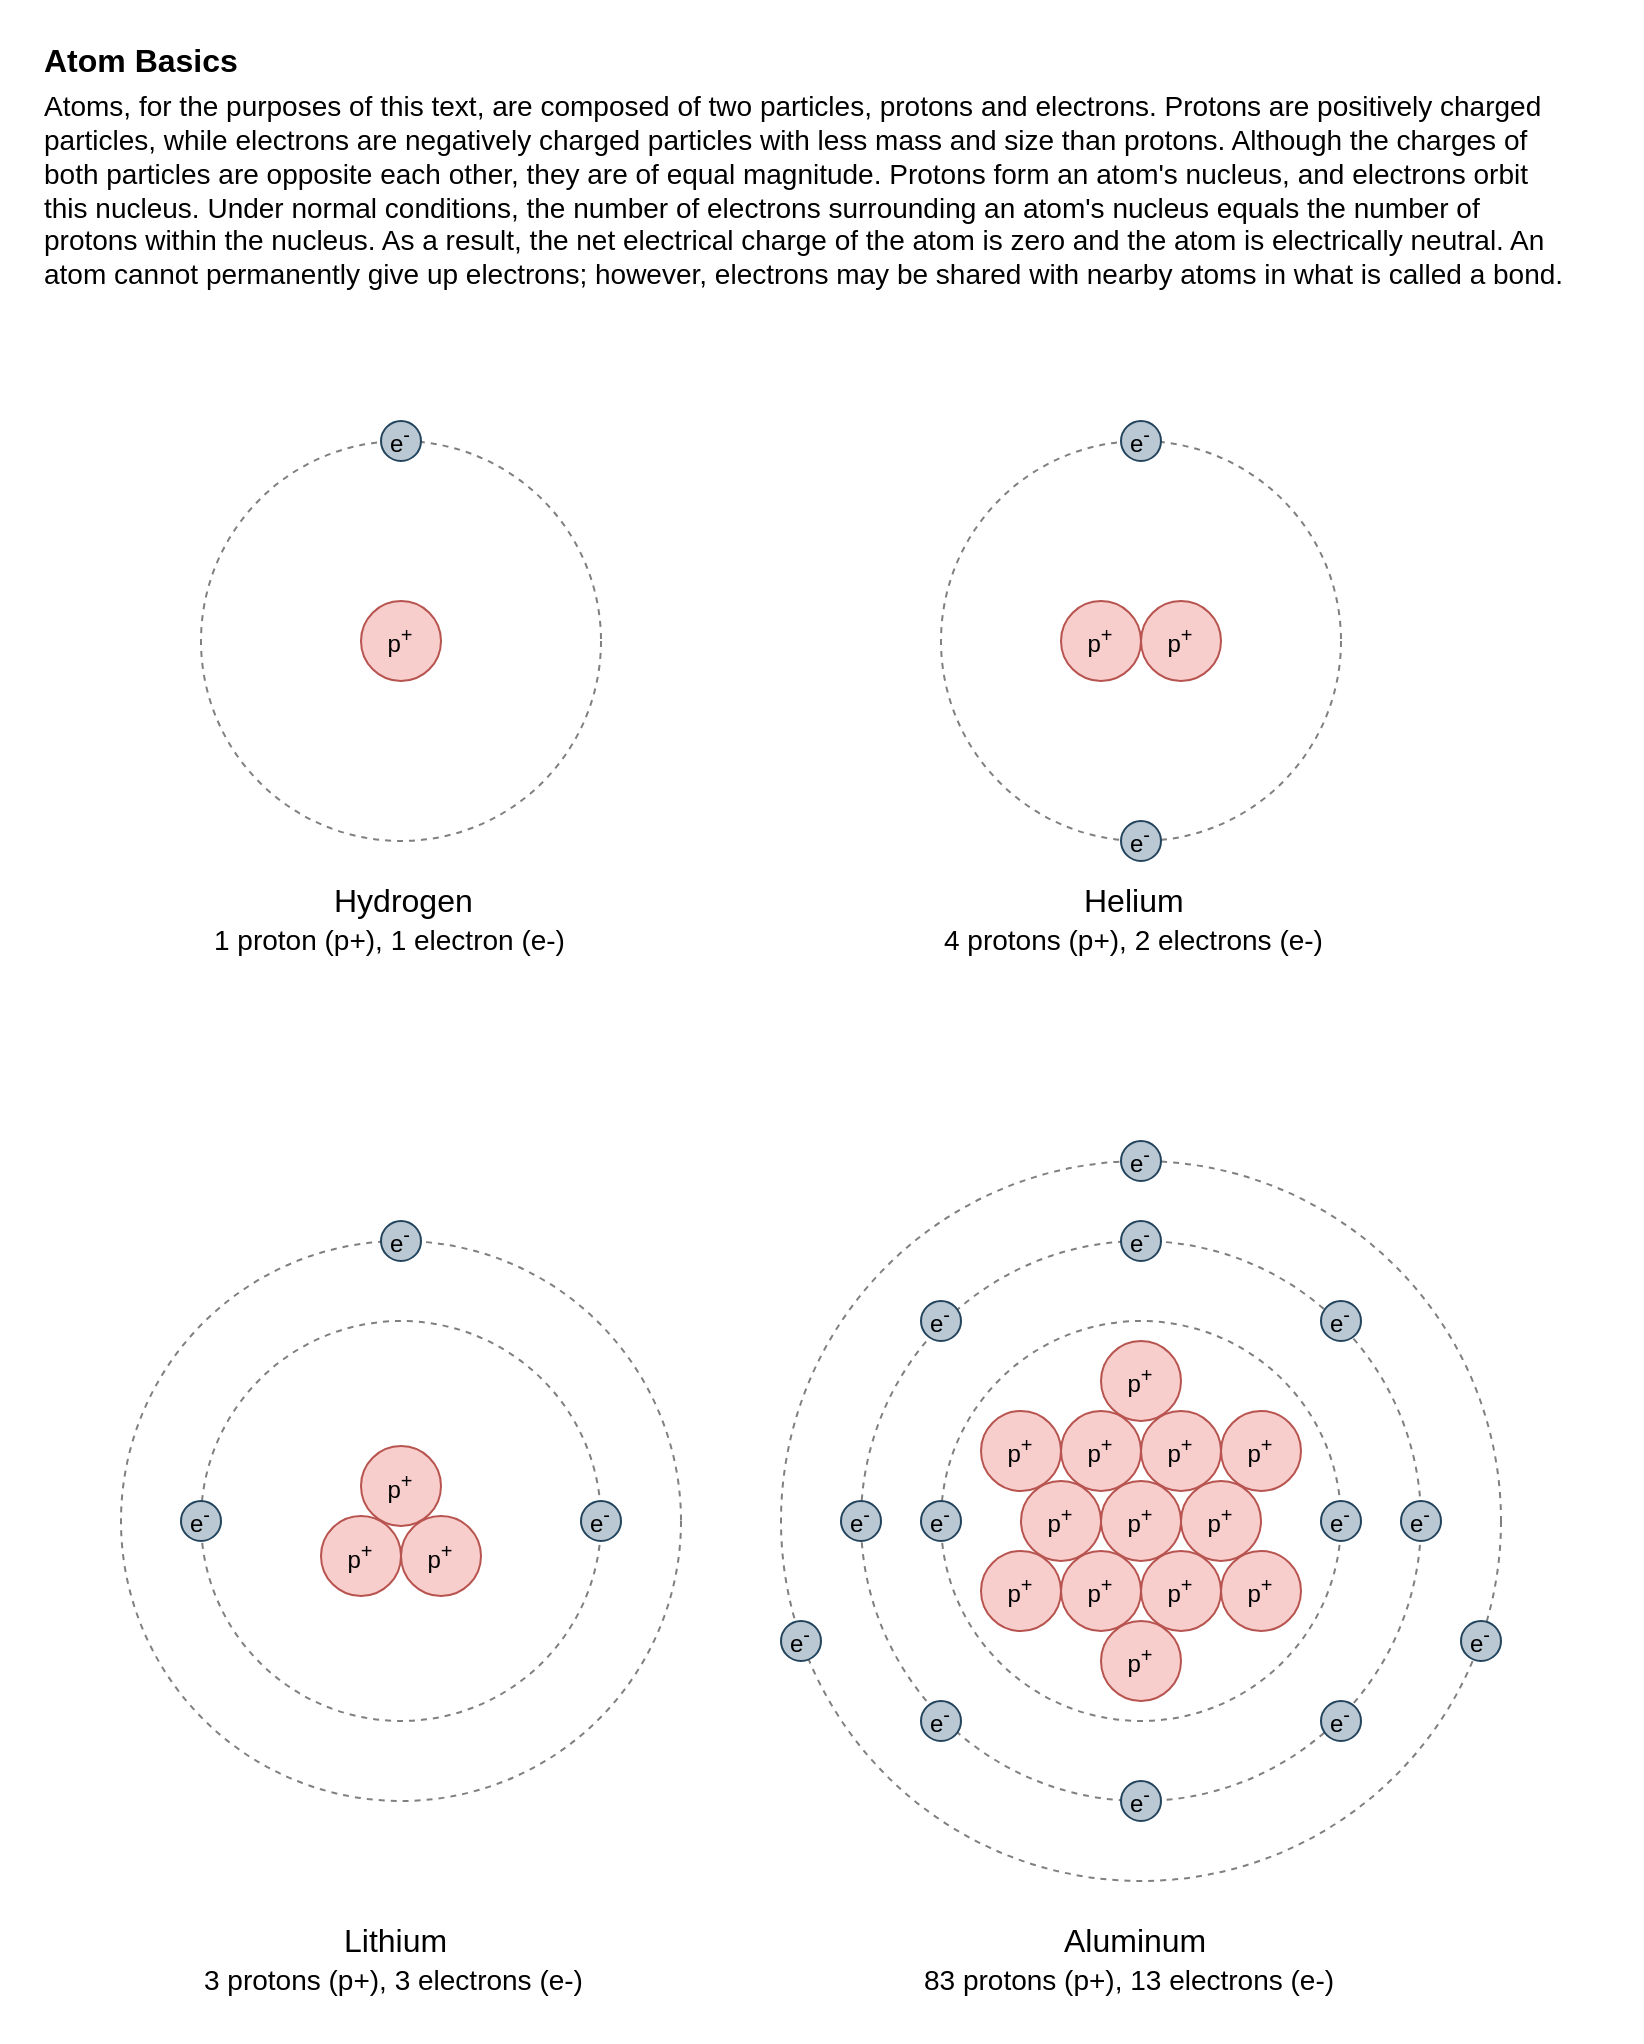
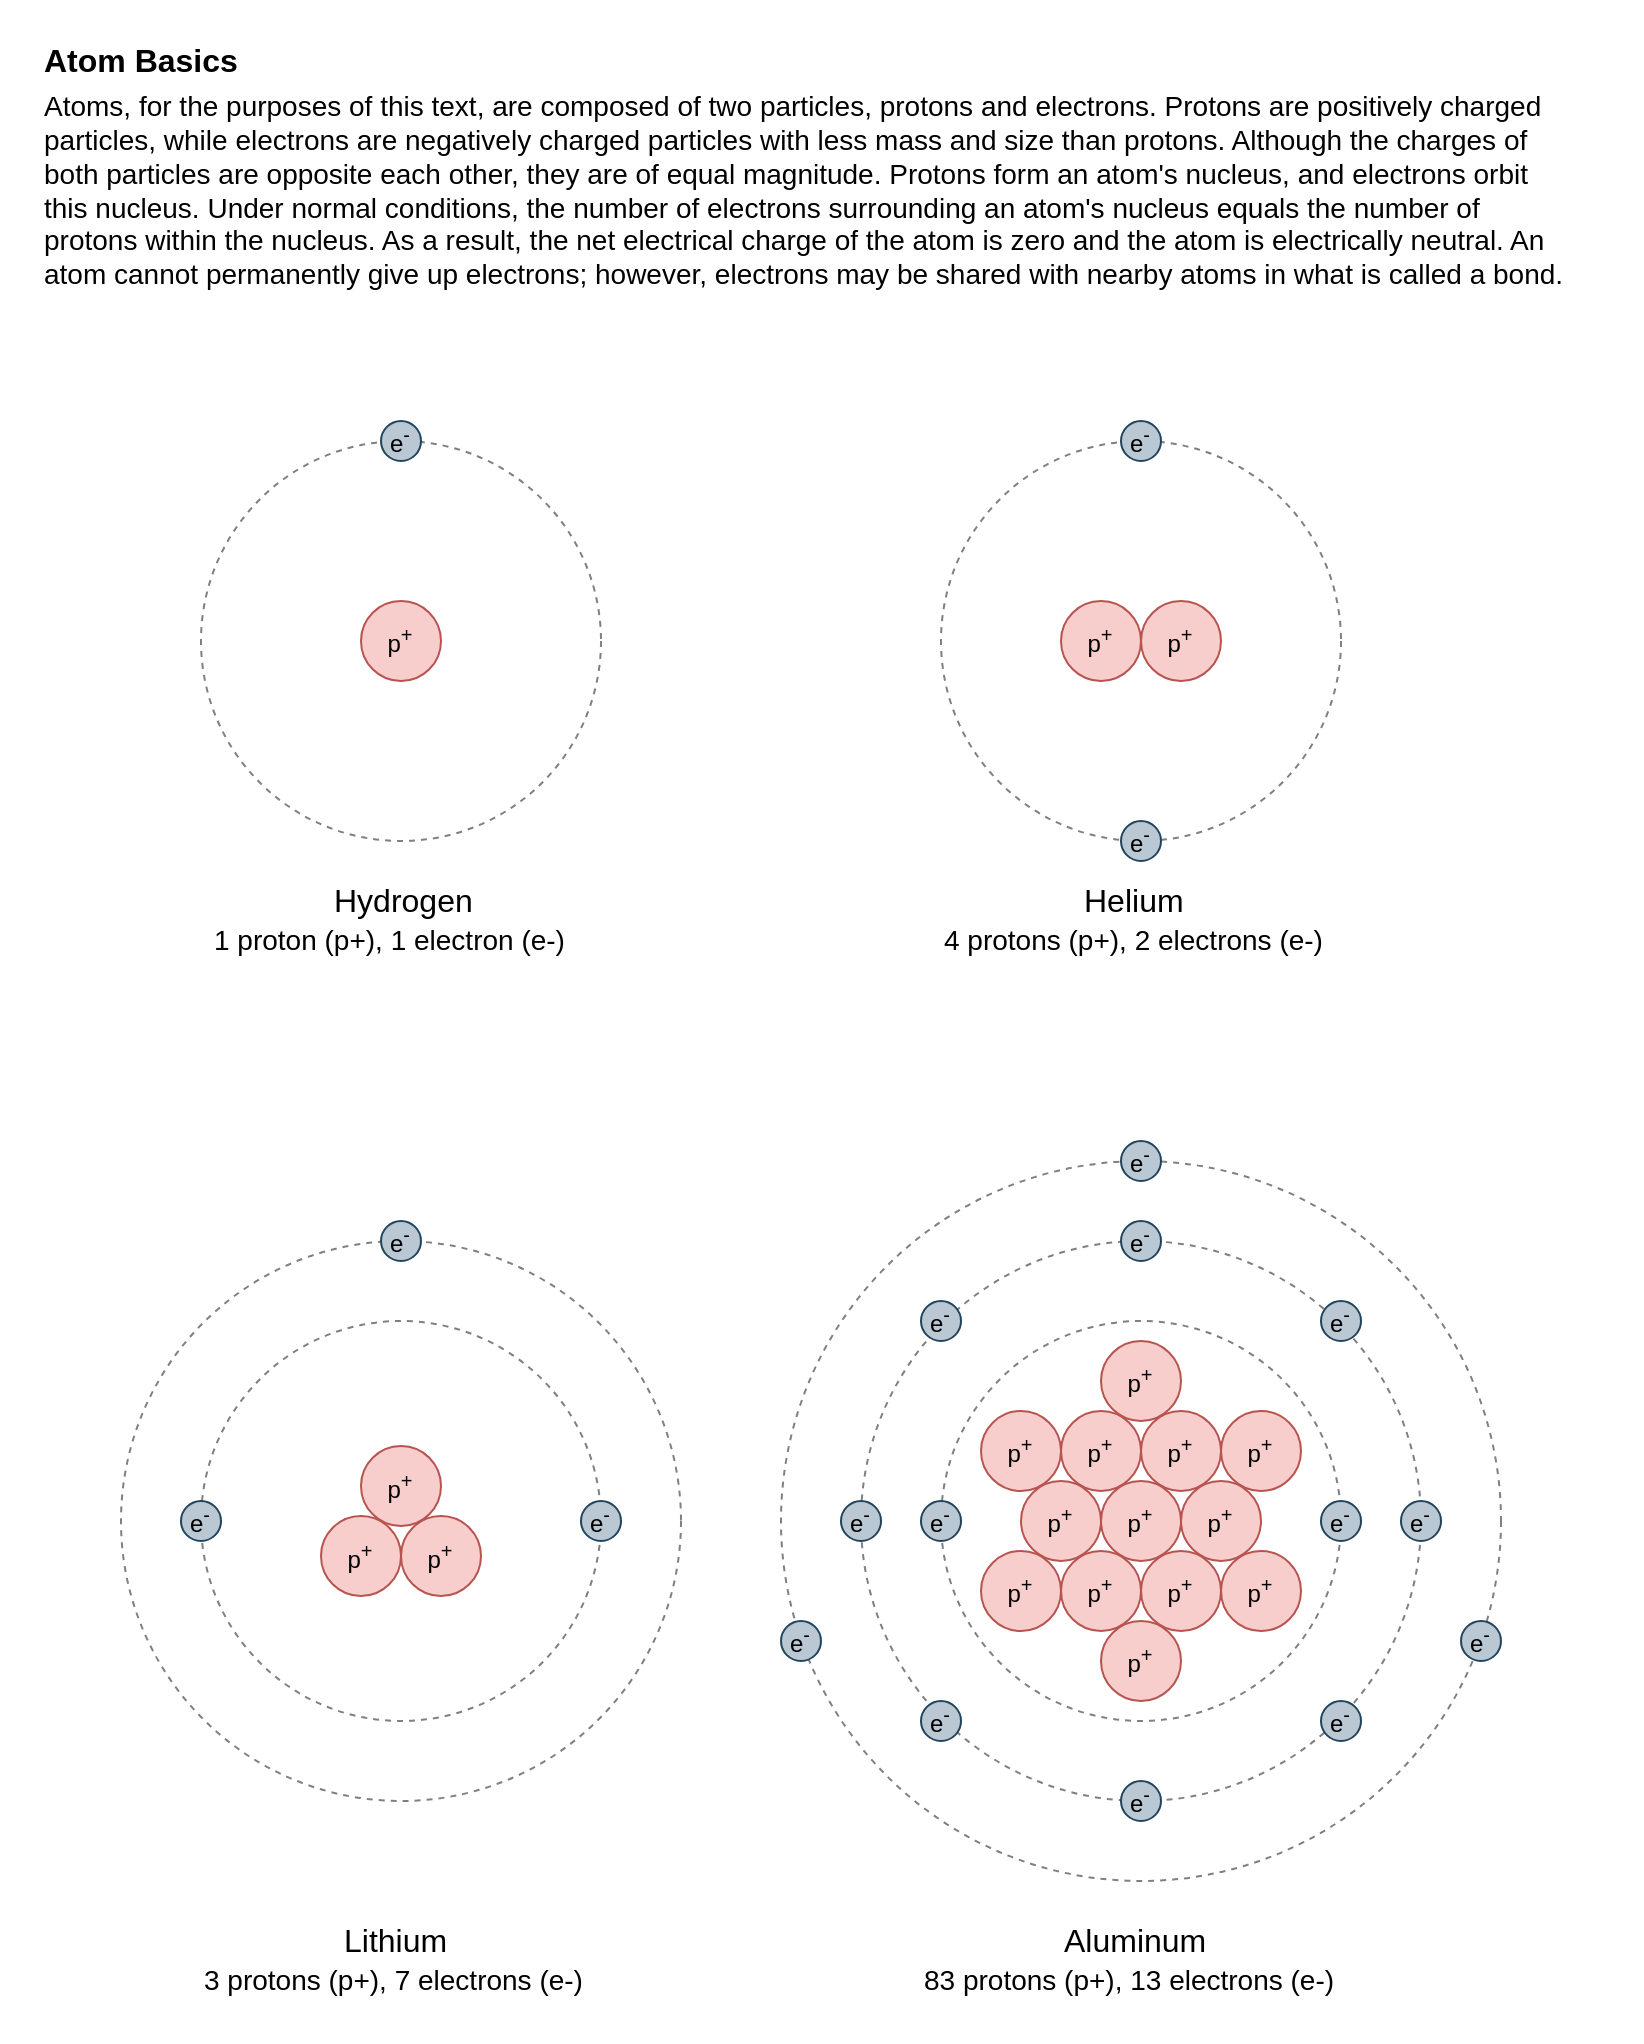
node "3 protons (p+), 3 electrons (e-)": label "3 protons (p+), 3 electrons (e-)" -> "3 protons (p+), 7 electrons (e-)"
